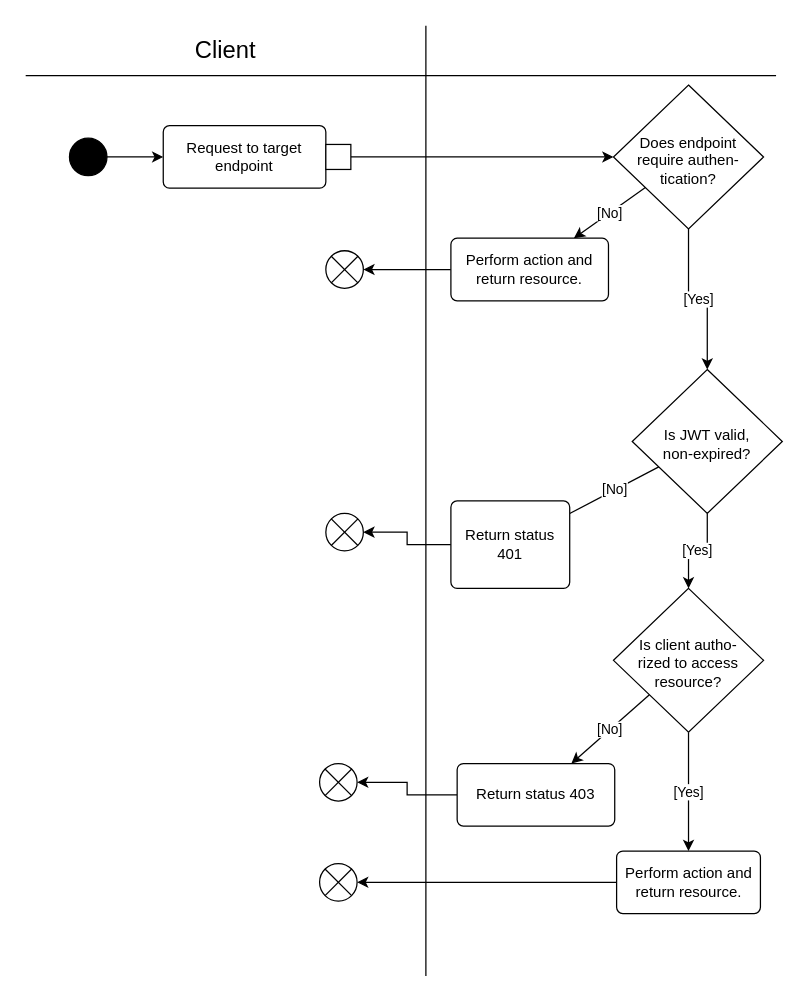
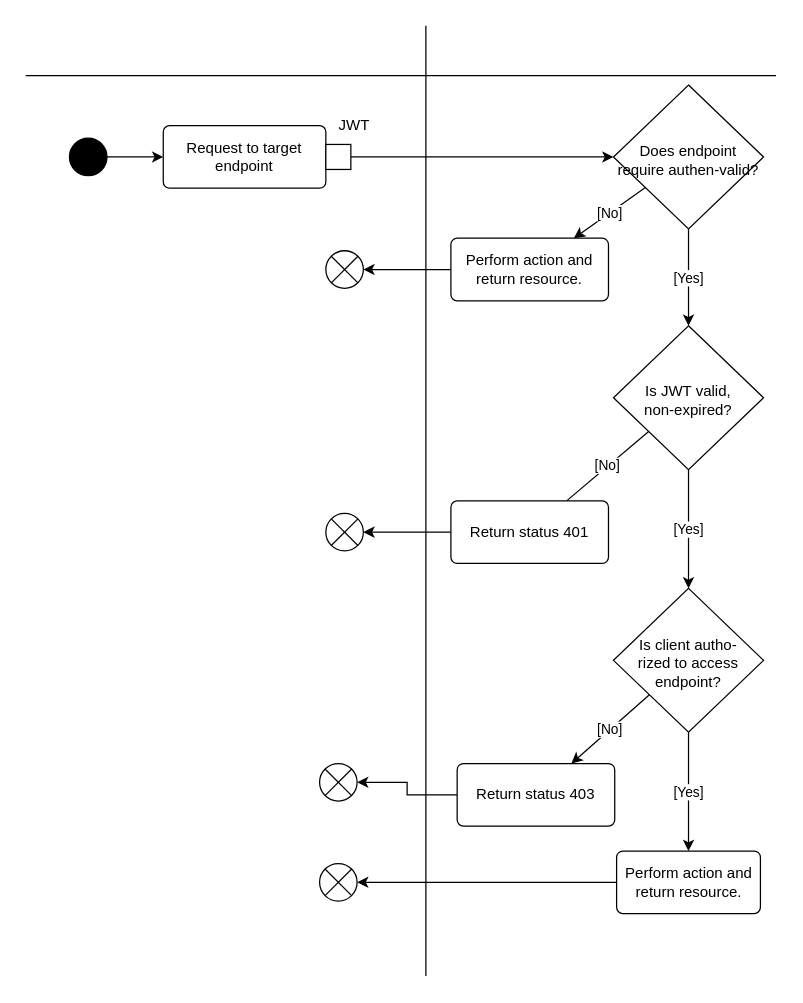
node "Client": removed
node "JWT": added
node "Does endpoint require authen-tication?": label "Does endpoint require authen-tication?" -> "Does endpoint require authen-valid?"
node "Is JWT valid, non-expired?": moved (707, 441) -> (688, 398)
node "Return status 401": size 119x88 -> 158x63
node "Is client autho- rized to access resource?": label "Is client autho- rized to access resource?" -> "Is client autho- rized to access endpoint?"
